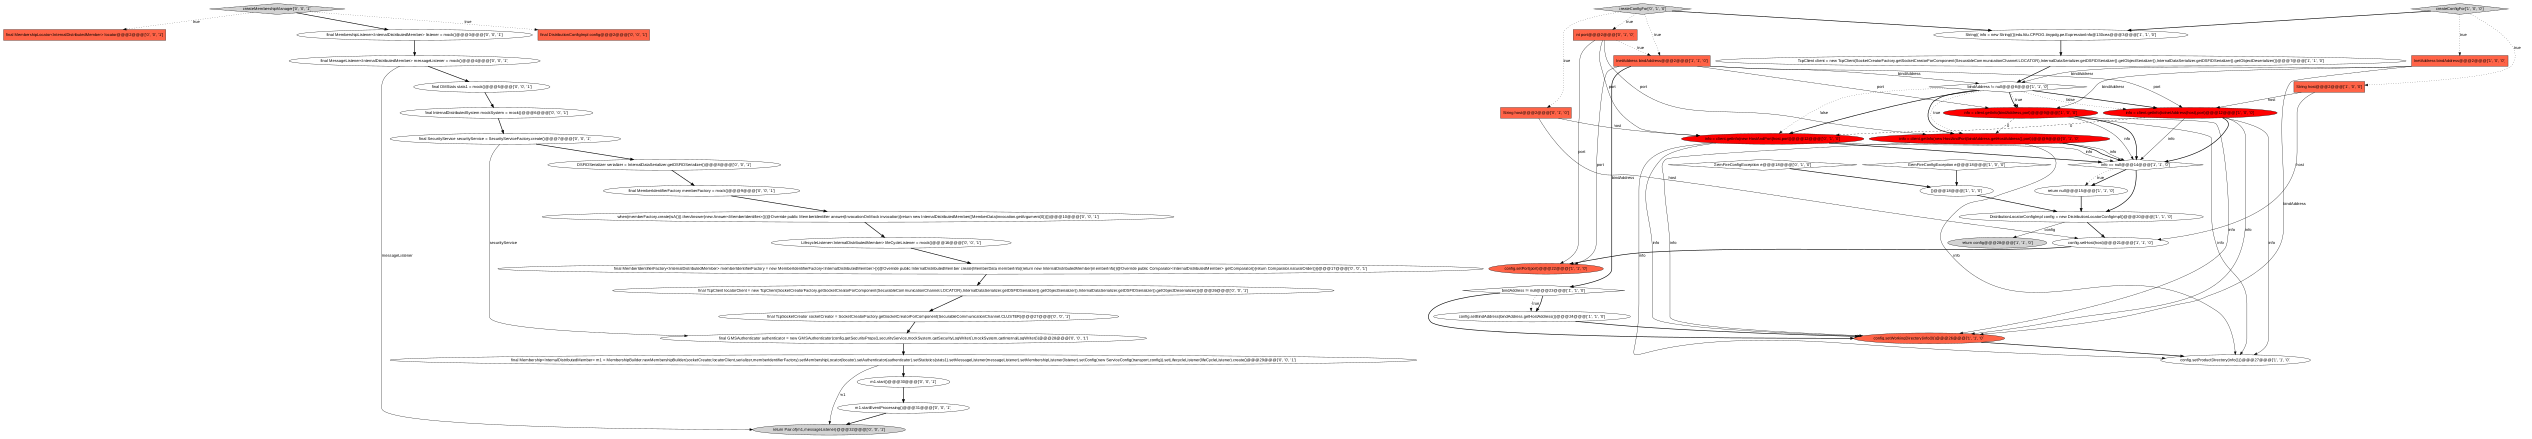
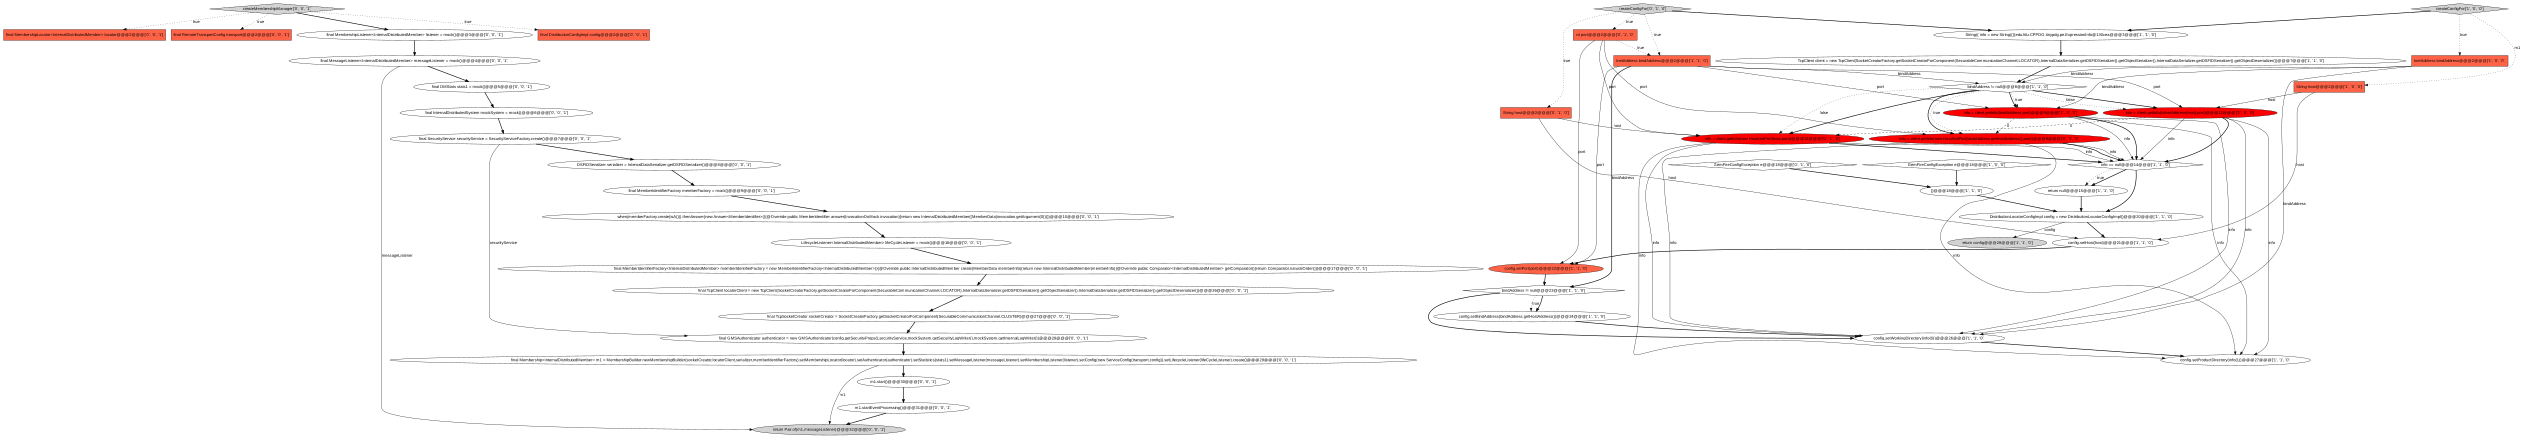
node "final RemoteTransportConfig transport@@@2@@@['0', '0', '1']": added
edge "createConfigFor['1', '0', '0']" -> "String host@@@2@@@['1', '0', '0']": label "true" -> "m1"
edge "config.setPort(port)@@@22@@@['1', '1', '0']" -> "bindAddress != null@@@23@@@['1', '1', '0']": added
node "config.setWorkingDirectory(info(0()@@@26@@@['1', '1', '0']": fillcolor tomato -> white
